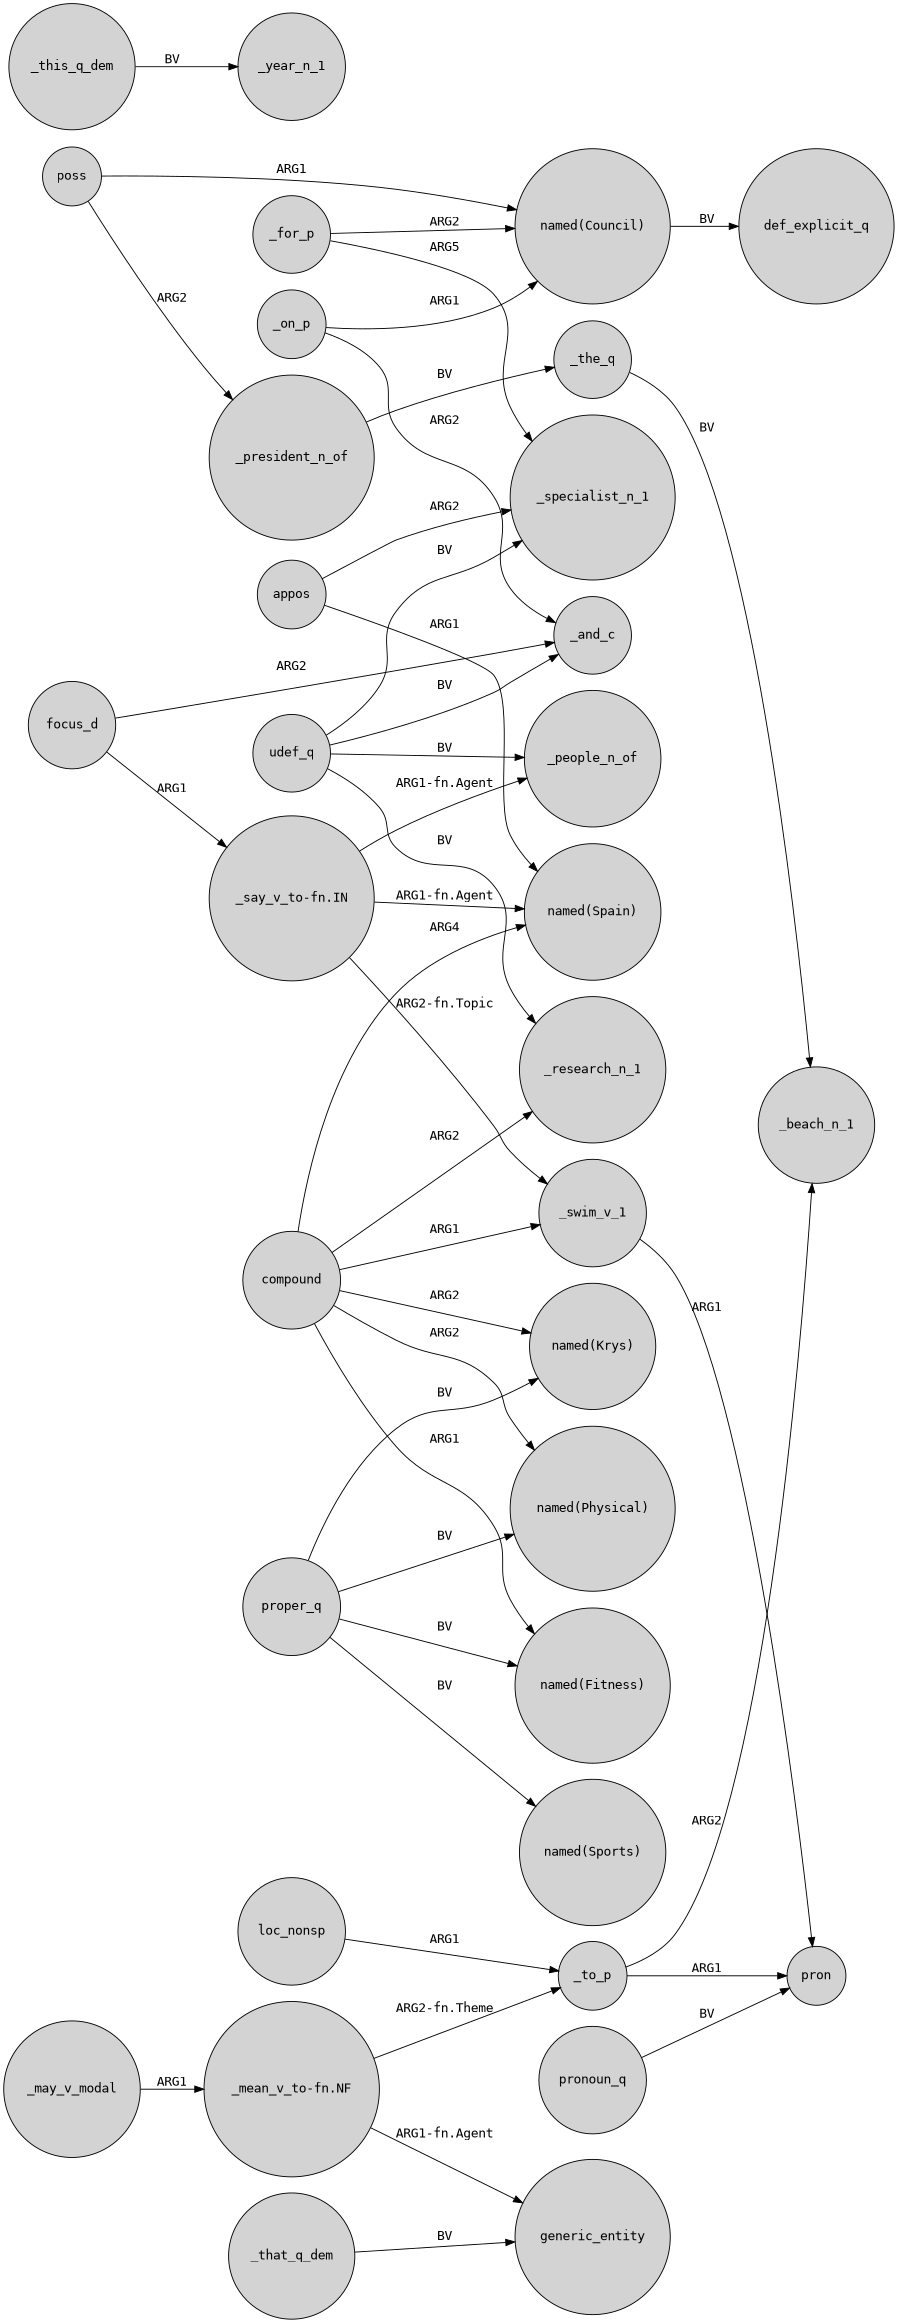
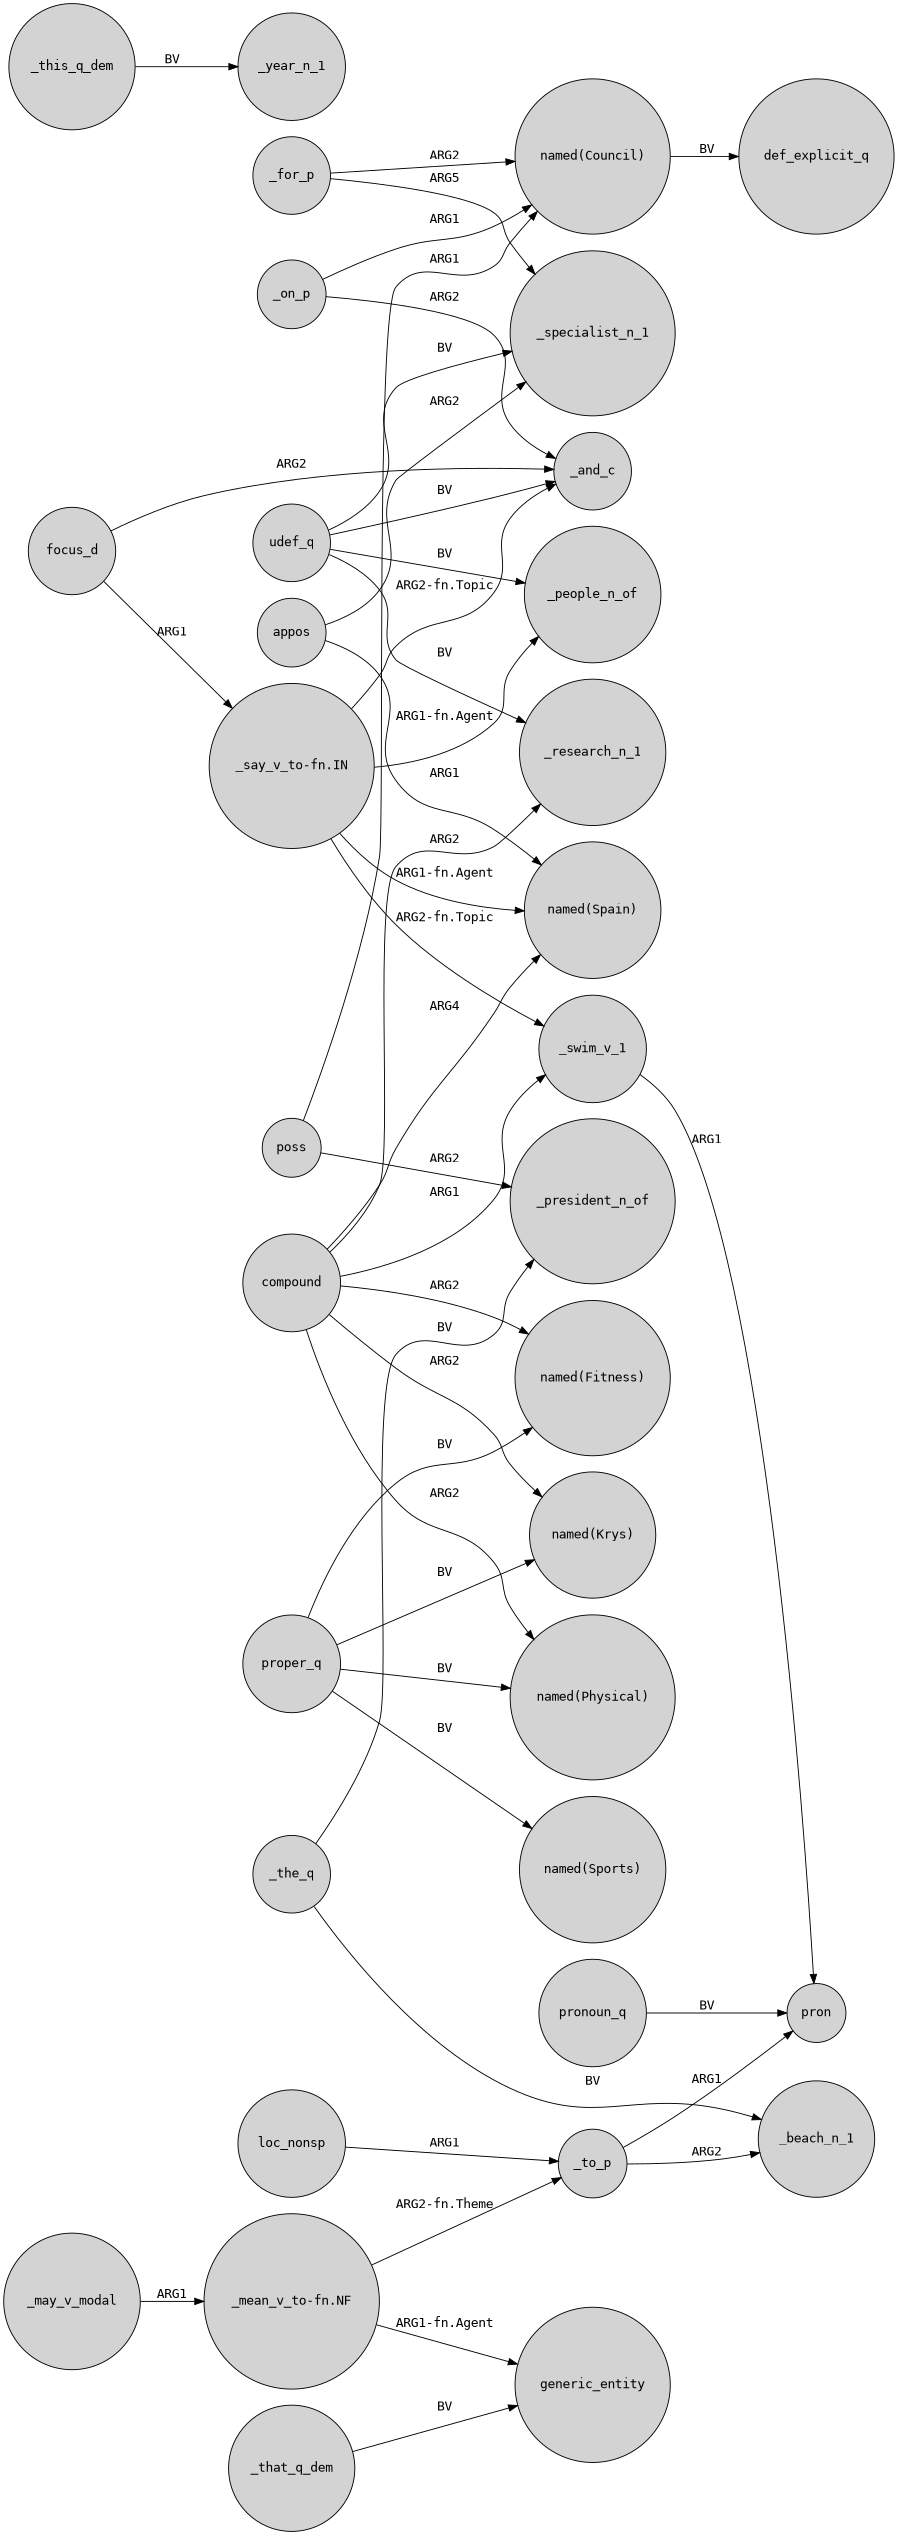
edge "_president_n_of" -> "_the_q": reversed
edge "_say_v_to-fn.IN" -> "_and_c": added, label "ARG2-fn.Topic"
edge "compound" -> "named(Fitness)": label "ARG1" -> "ARG2"
